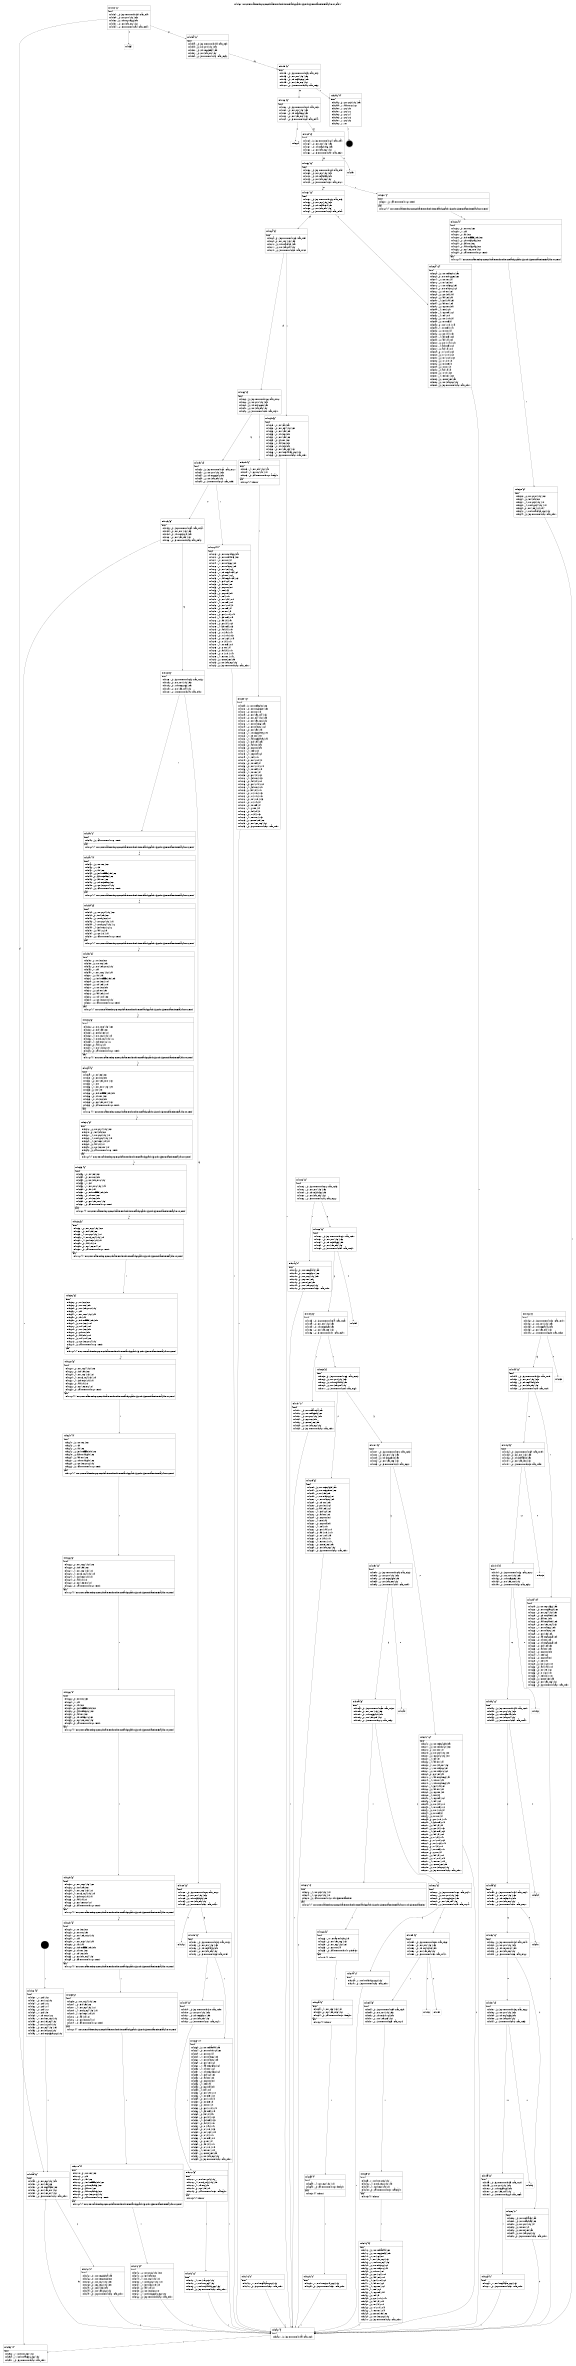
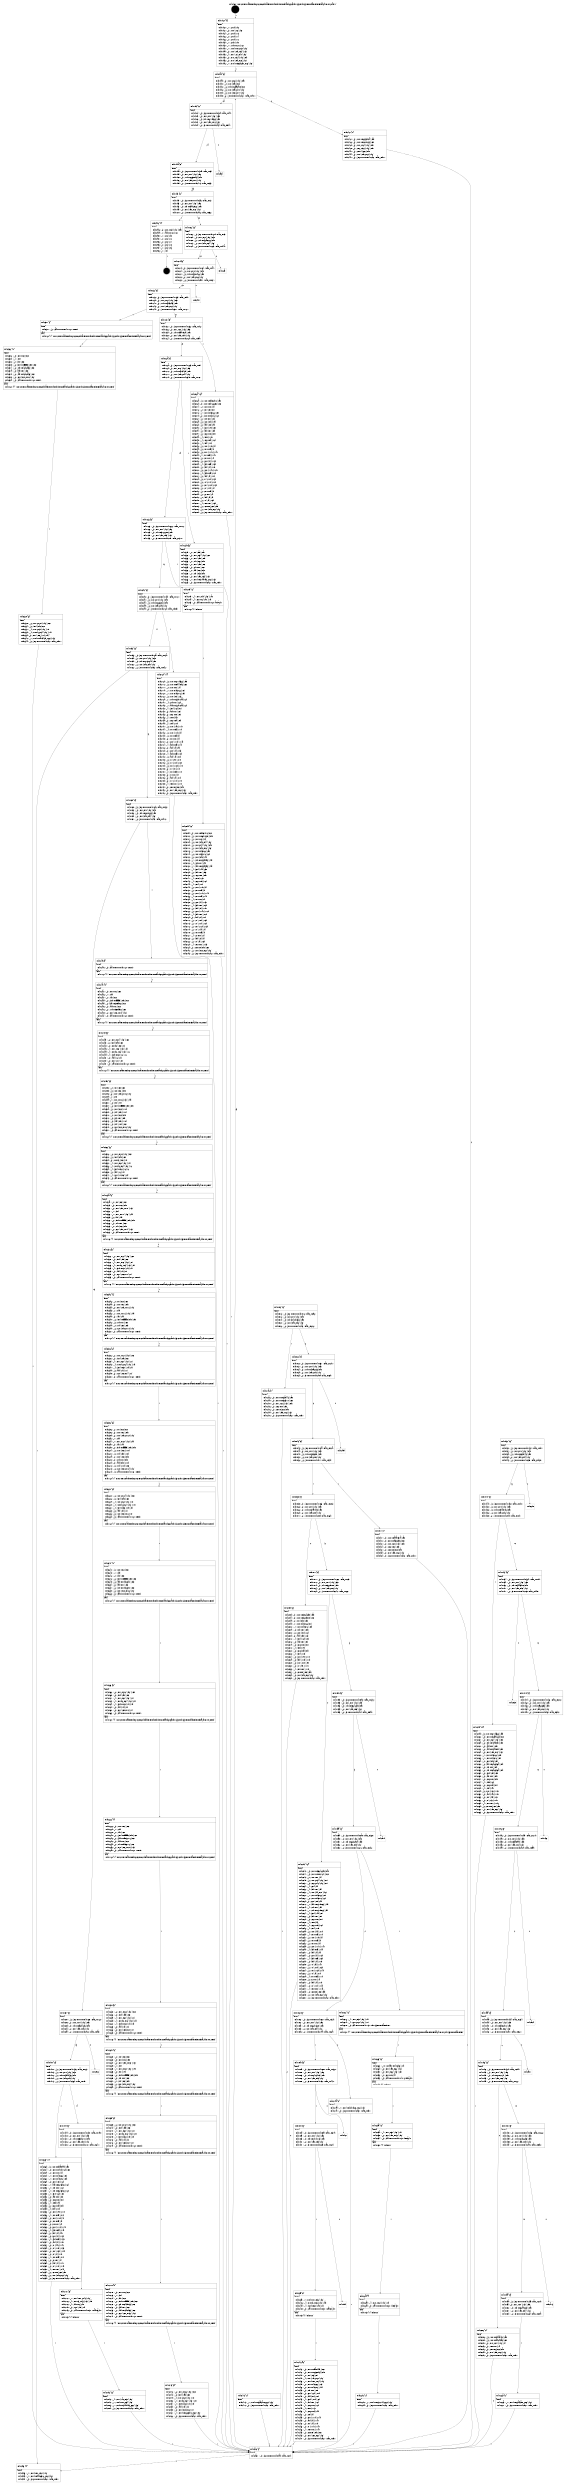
edge "0x401bc4 [22]" -> "0x401bad [23]": reversed
edge "0x401edb [25]" -> "0x401f0d": now "0x401ef4 [25]" -> "0x401f0d"
